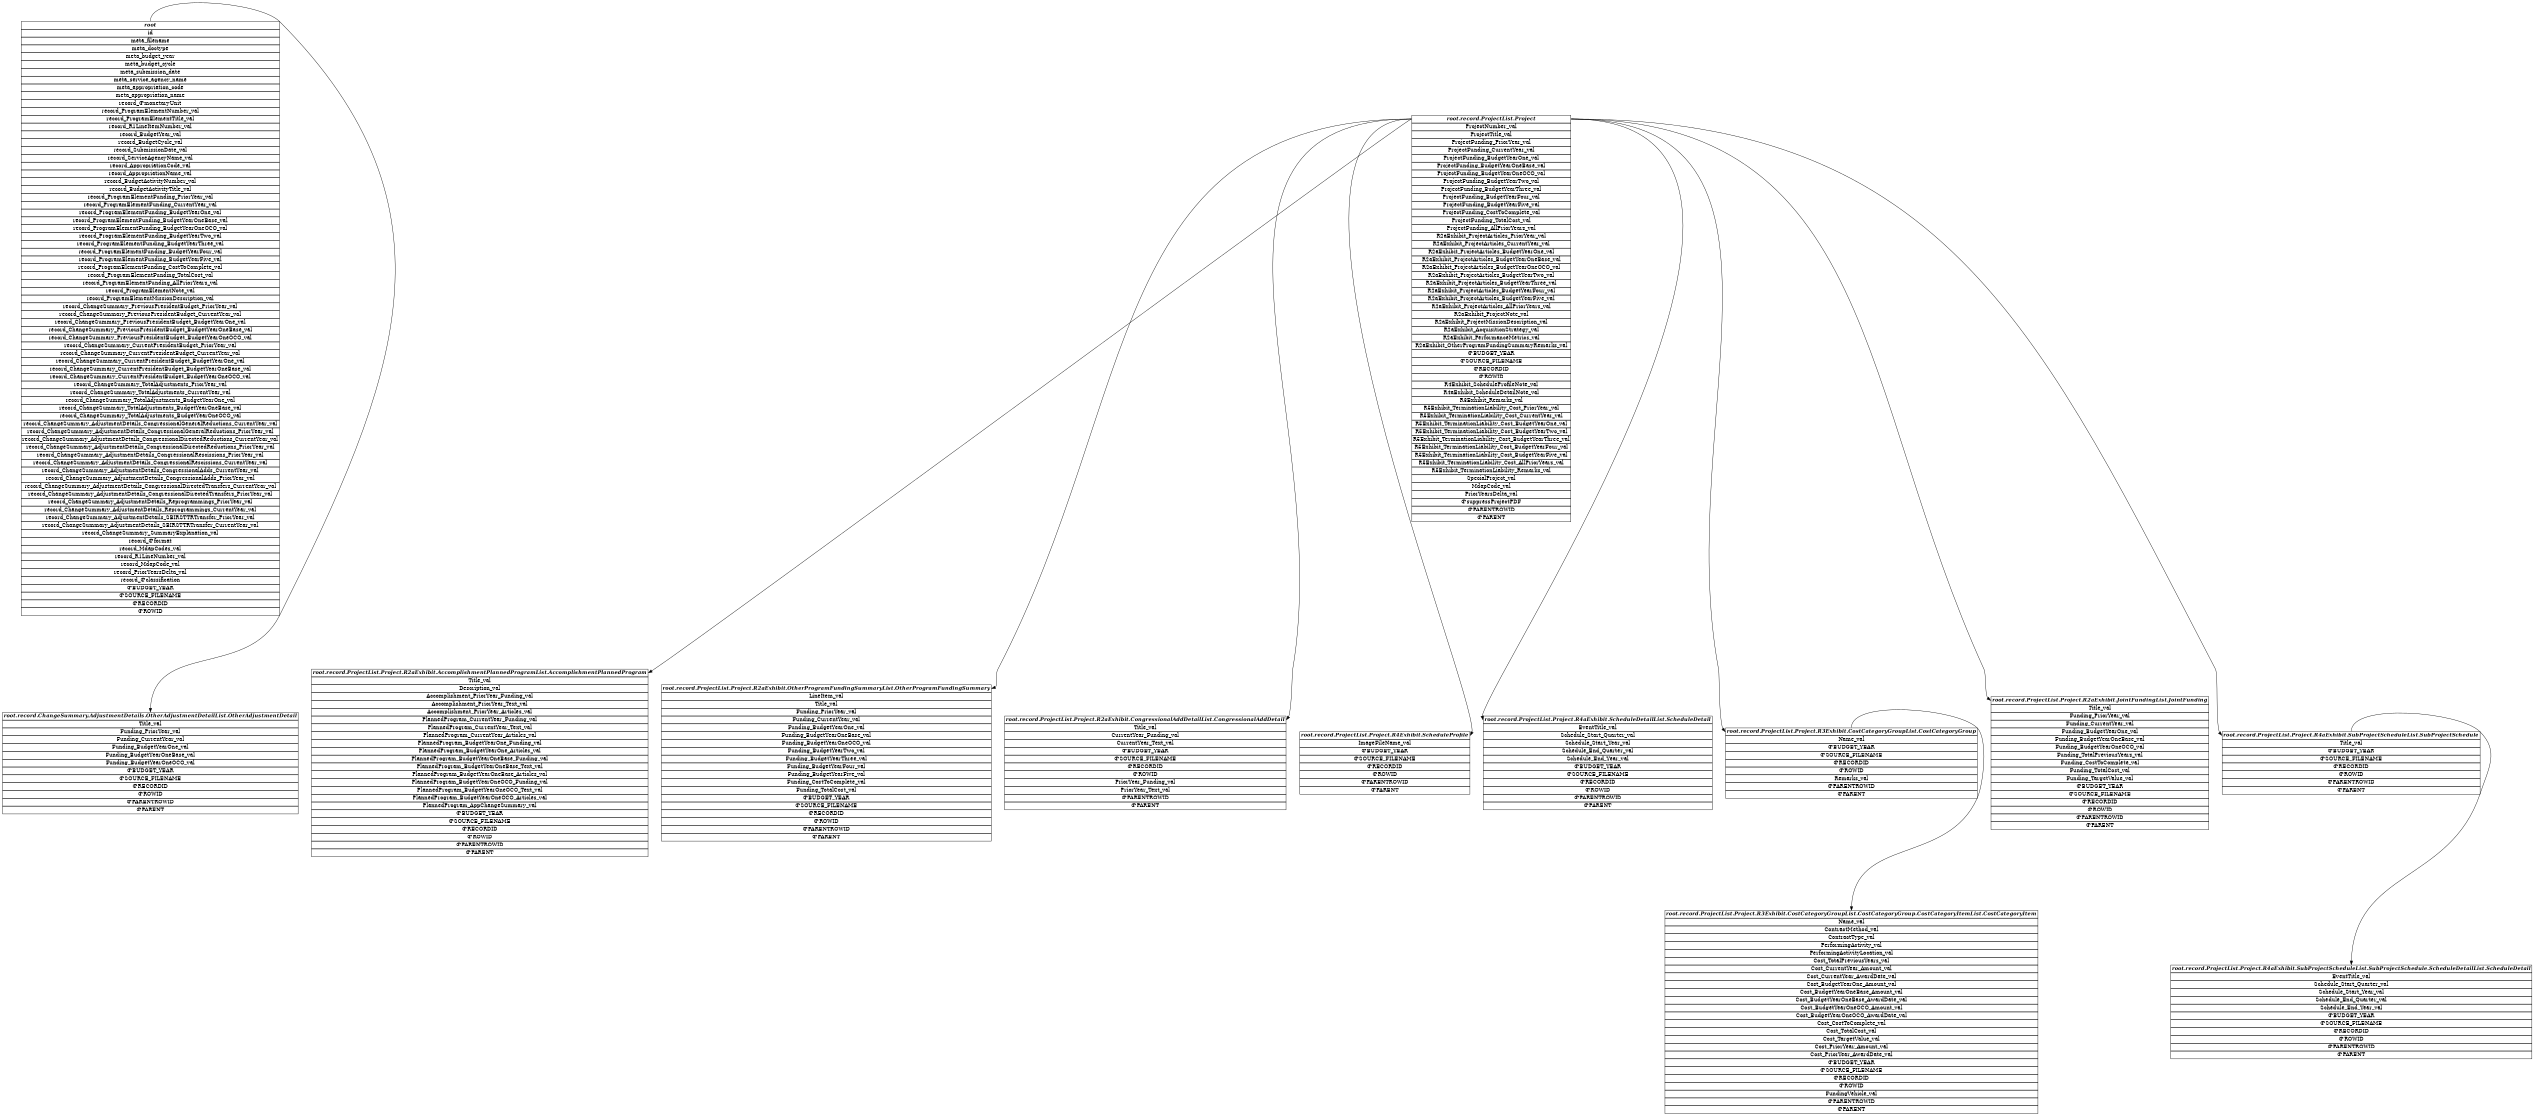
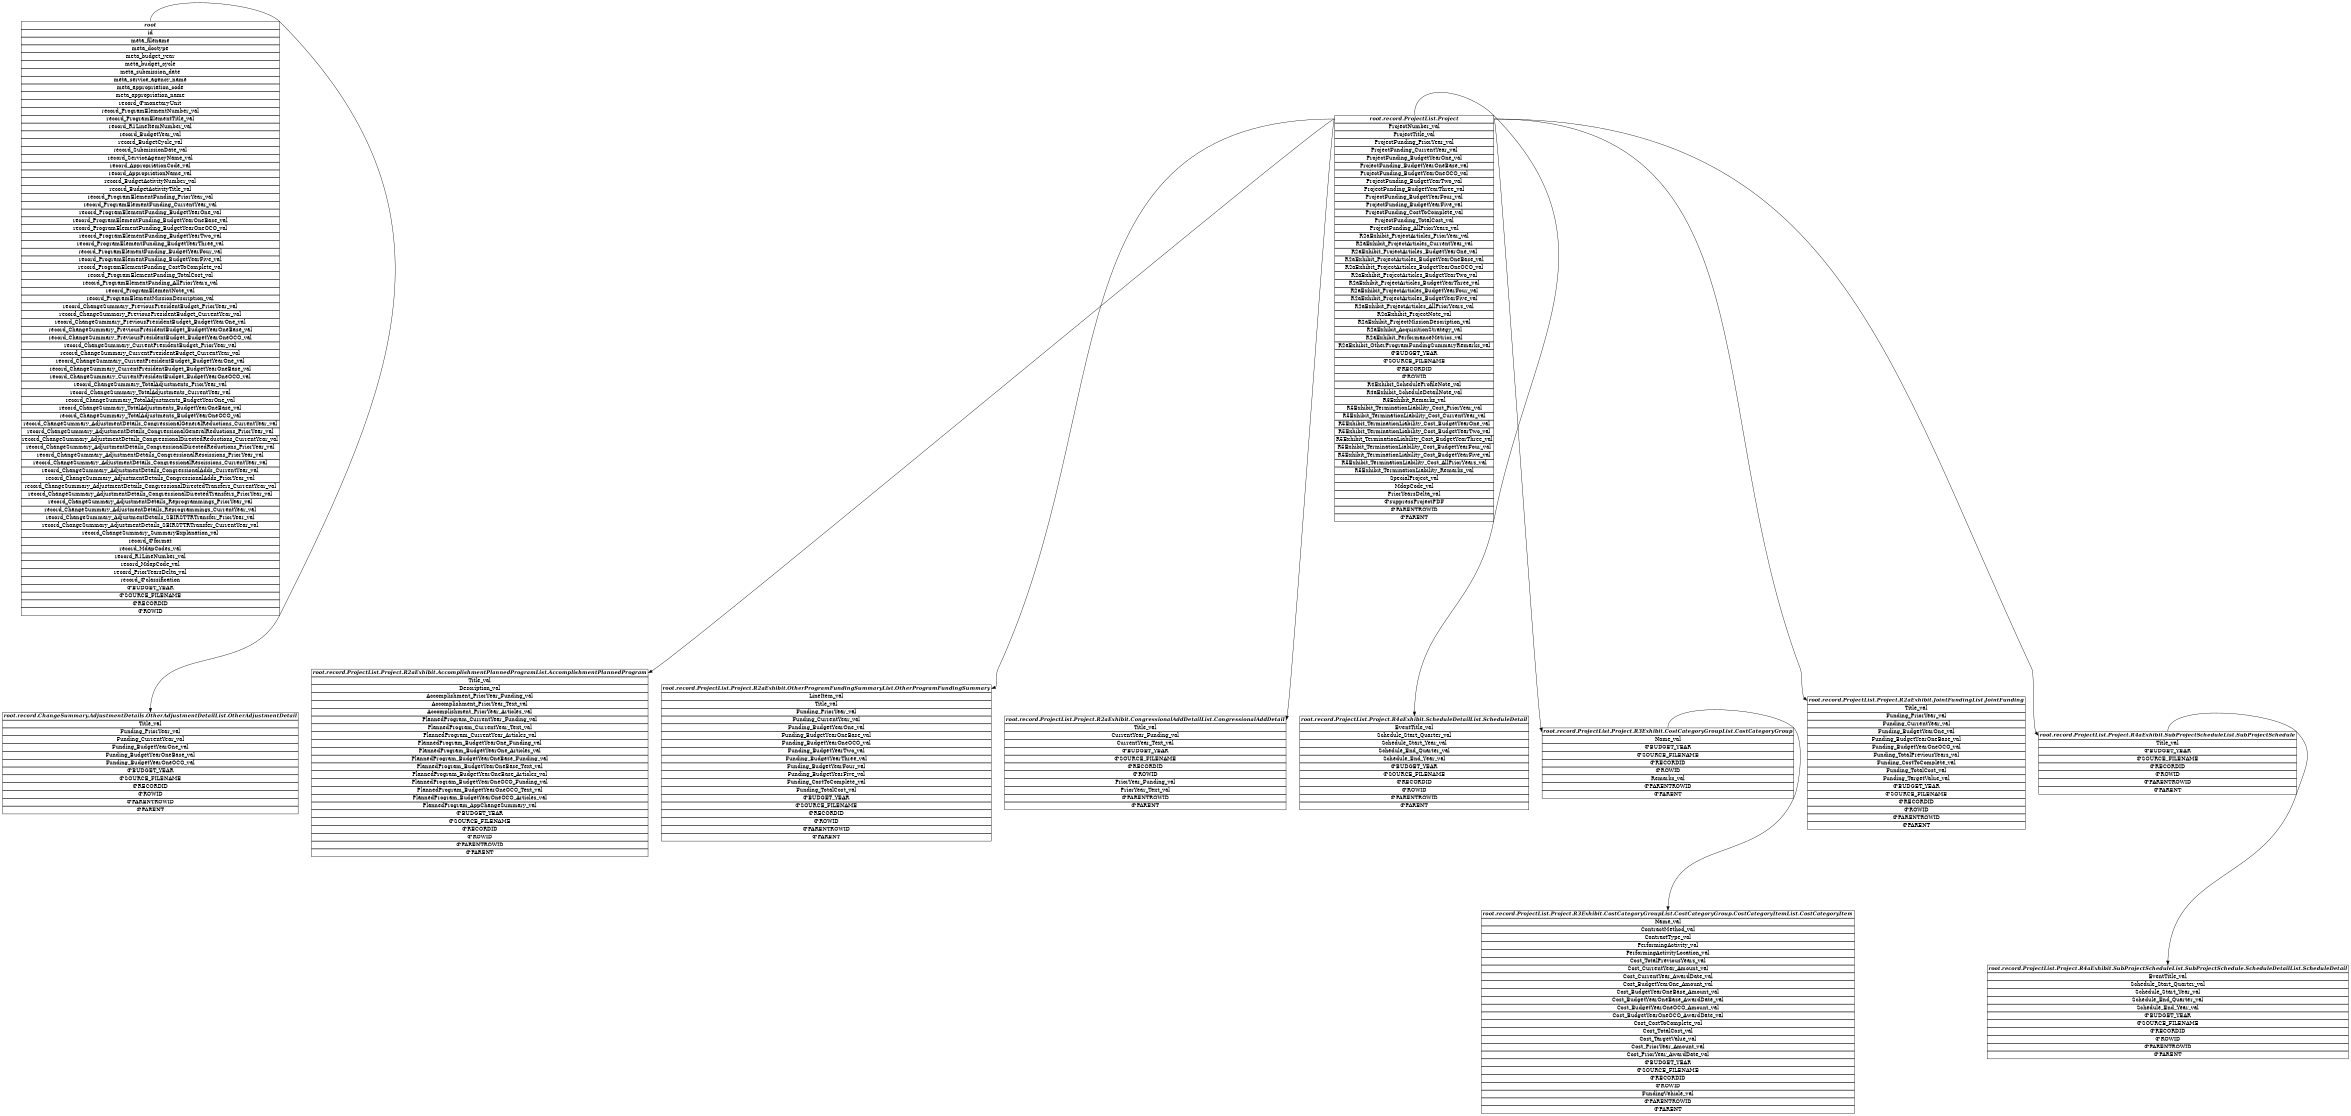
node "root.record.ProjectList.Project.R4Exhibit.ScheduleProfile": removed
